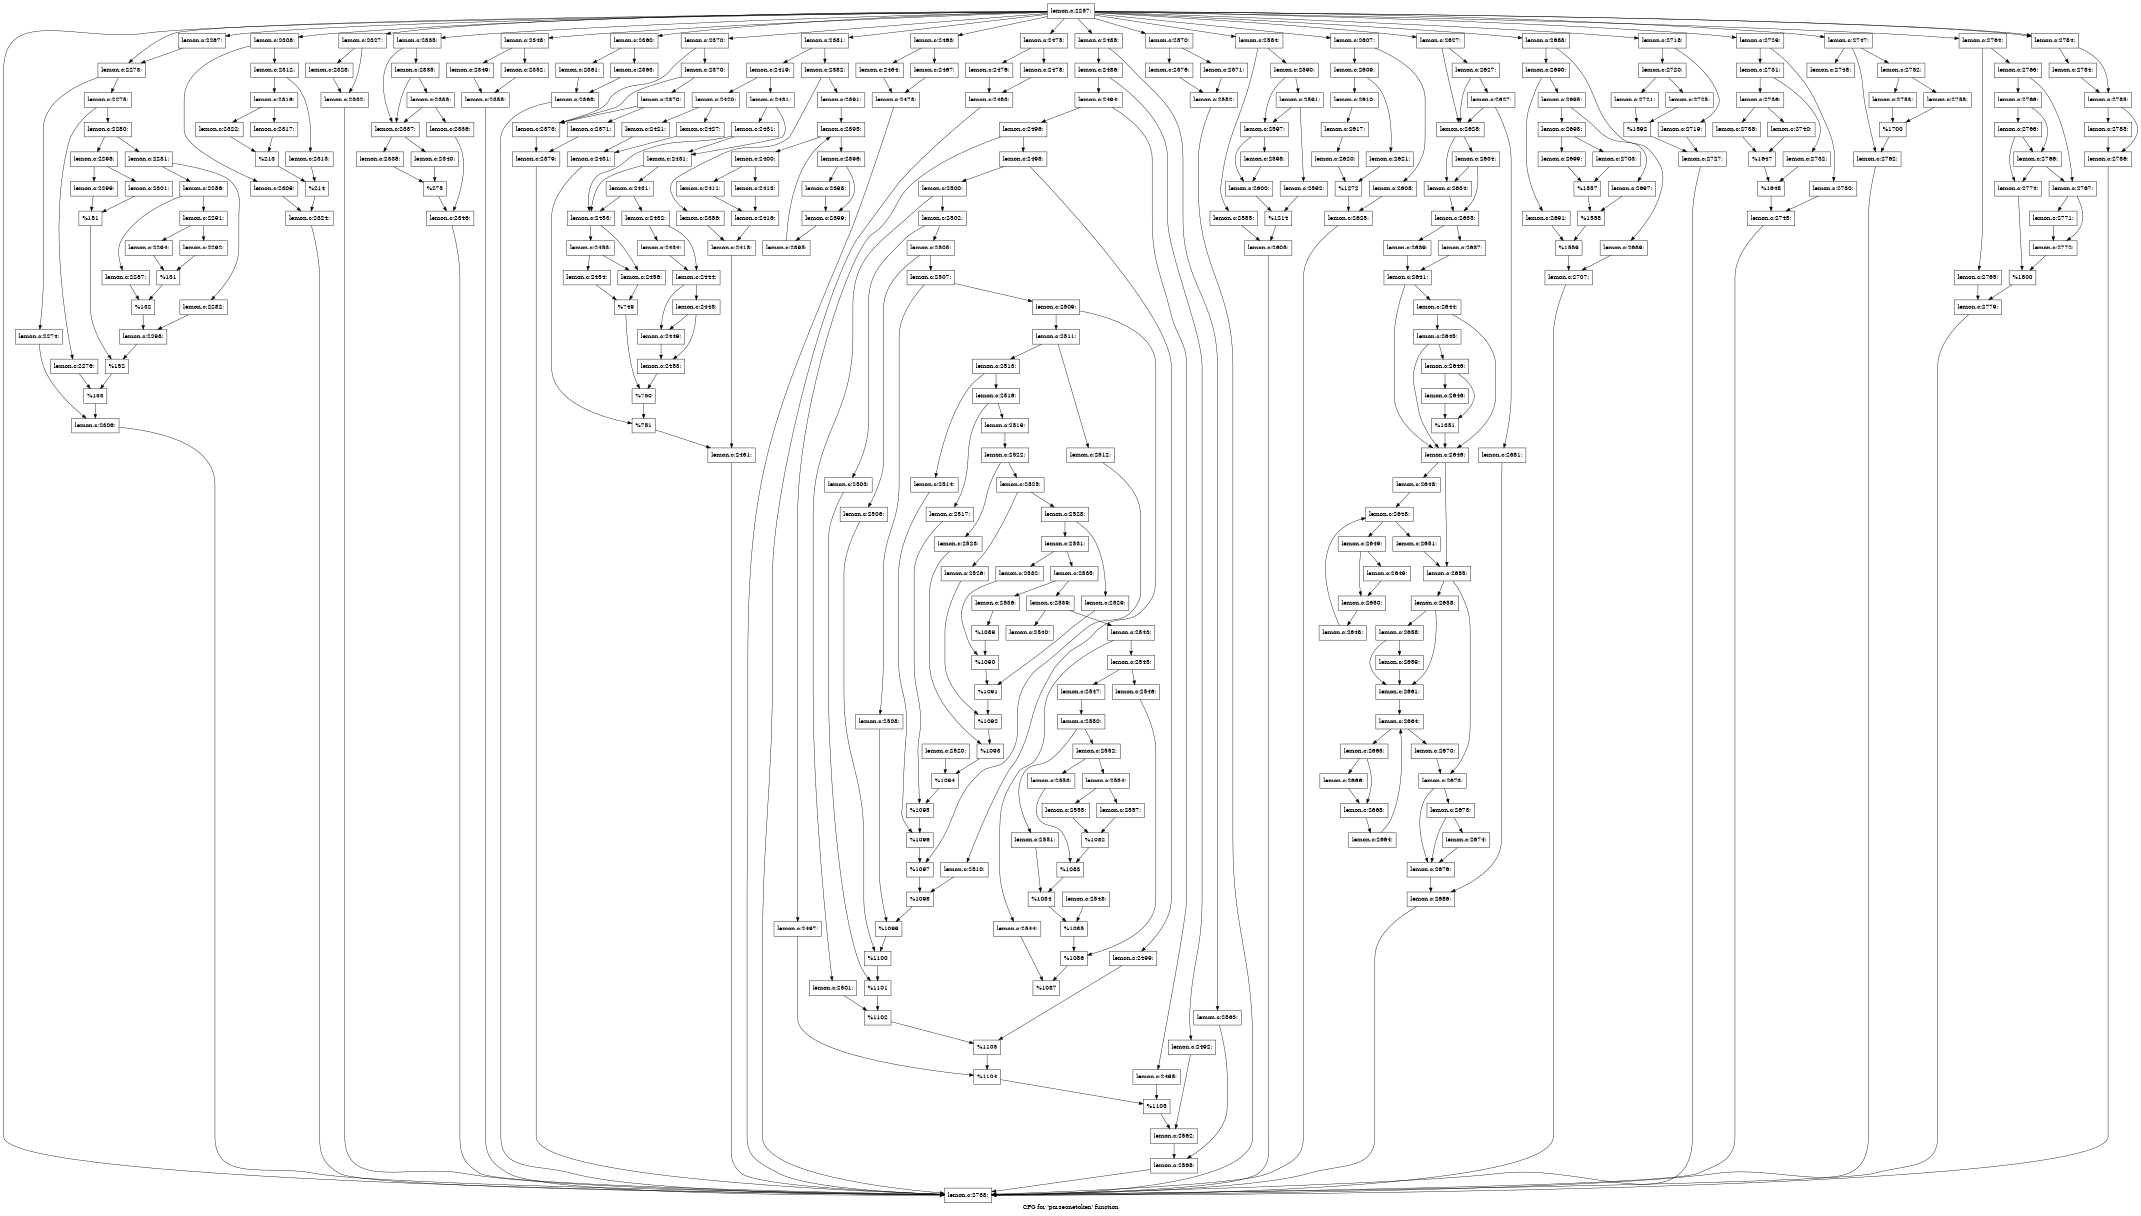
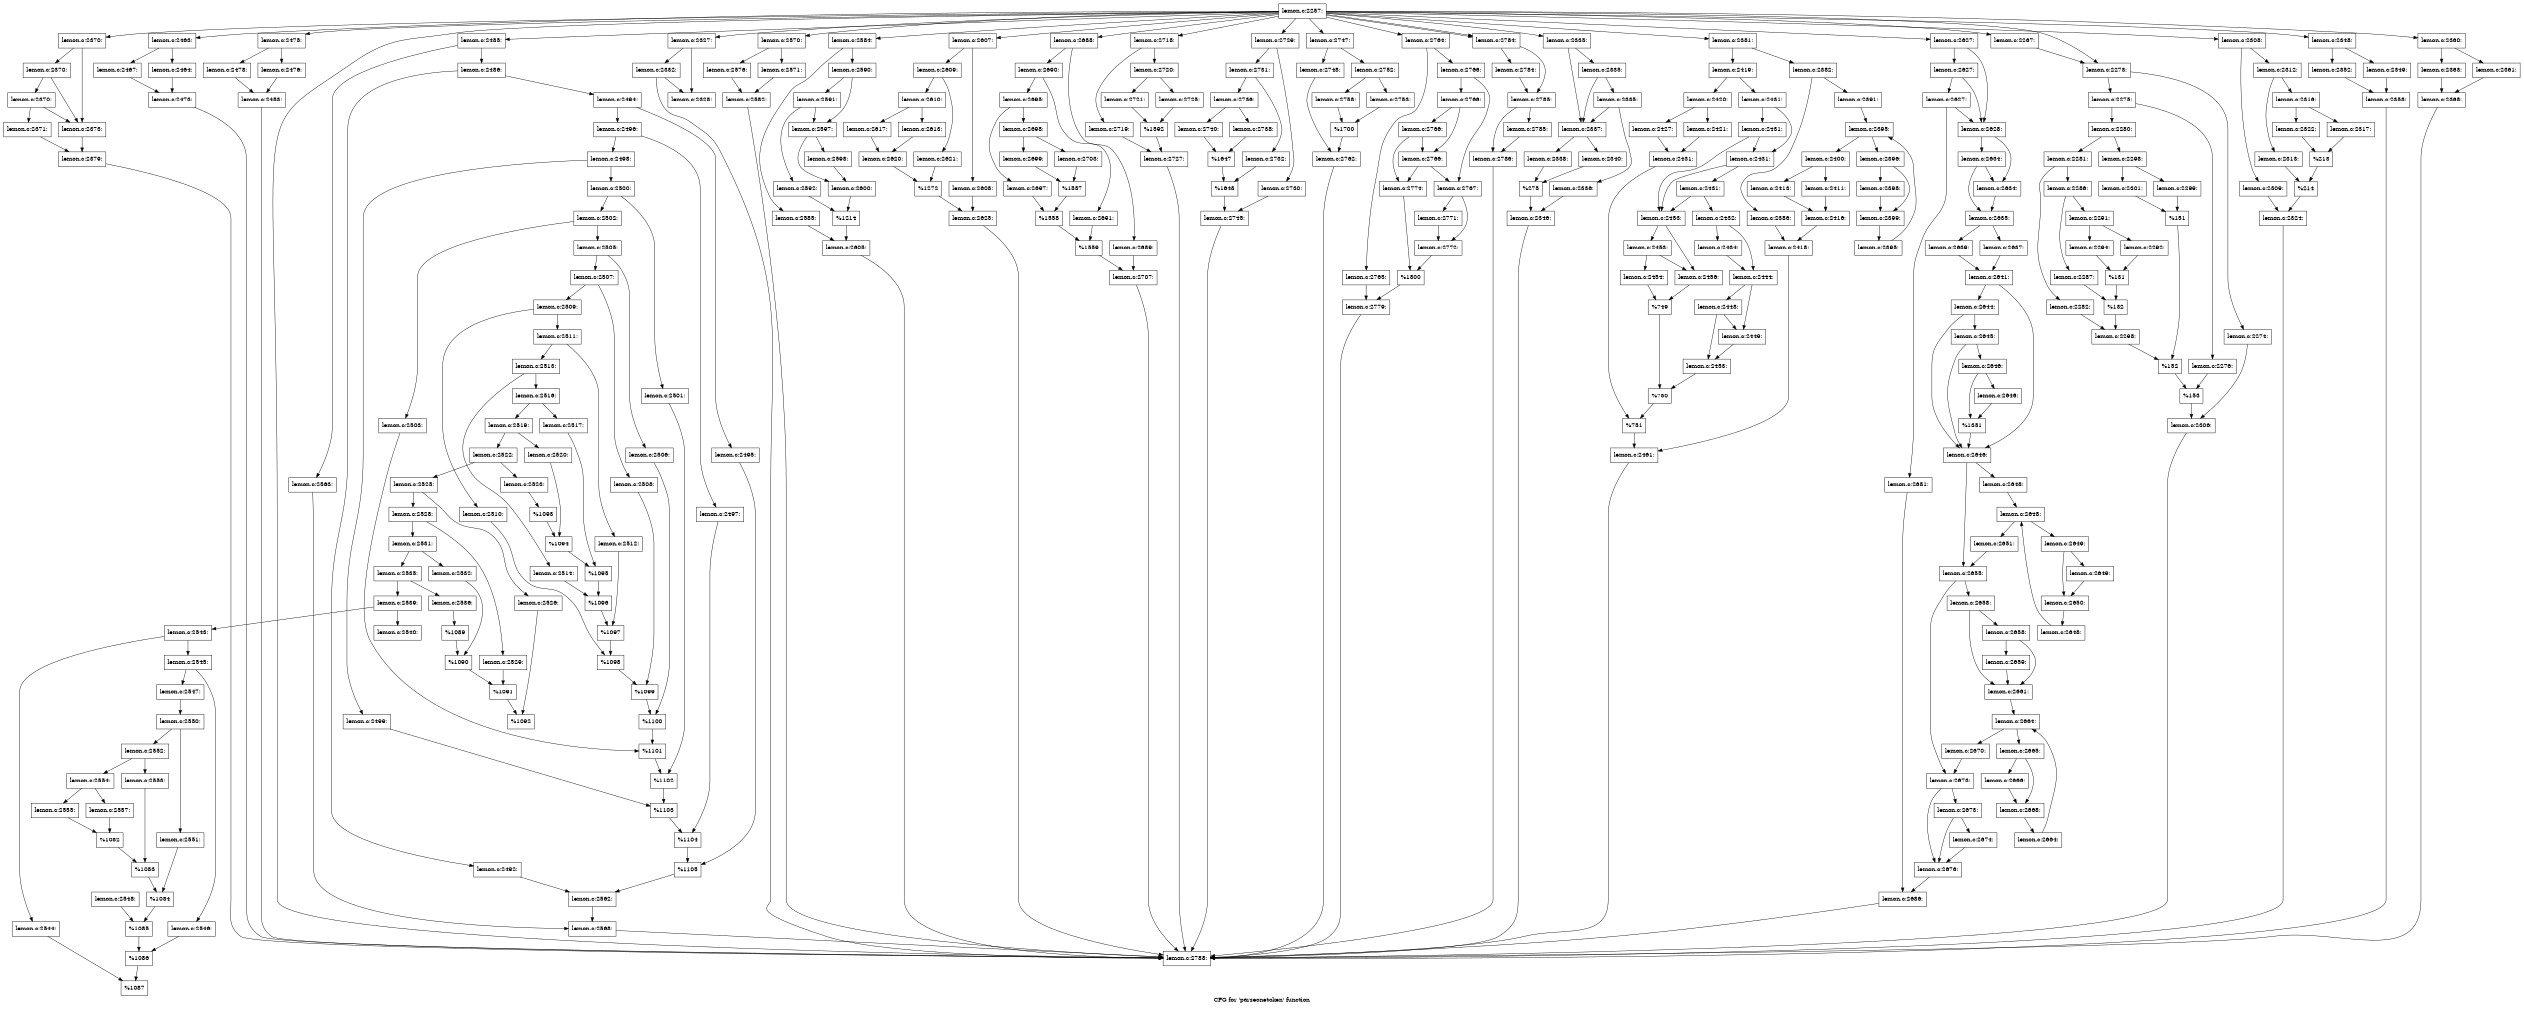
edge "lemon.c:2328:" -> "lemon.c:2332:": reversed
edge "lemon.c:2747:" -> "lemon.c:2762:": now "lemon.c:2748:" -> "lemon.c:2762:"
node "lemon.c:2613:": added
edge "lemon.c:2519:" -> "lemon.c:2520:": added
edge "%1092" -> "%1093": removed
